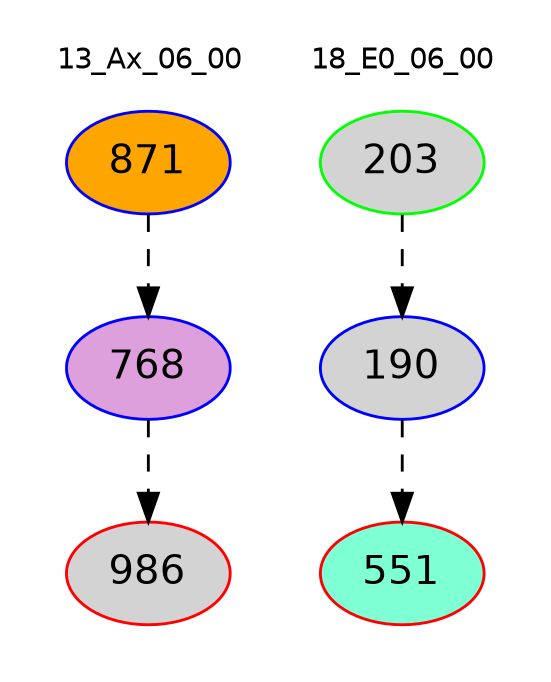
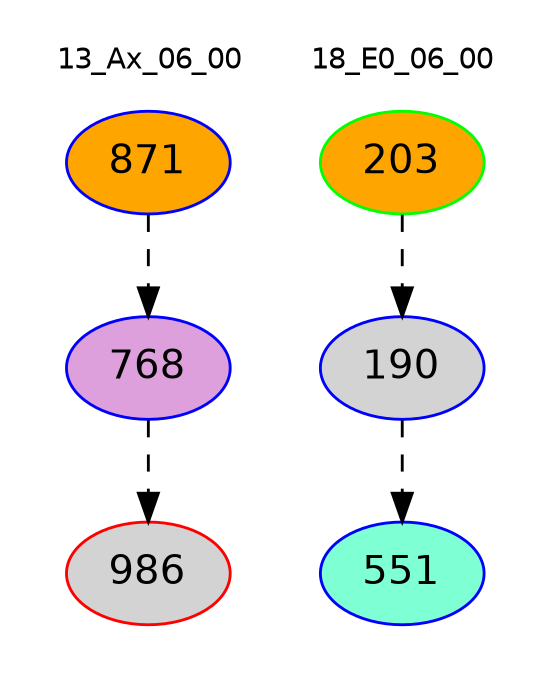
node "203": fillcolor lightgrey -> orange
node "551": color red -> blue
